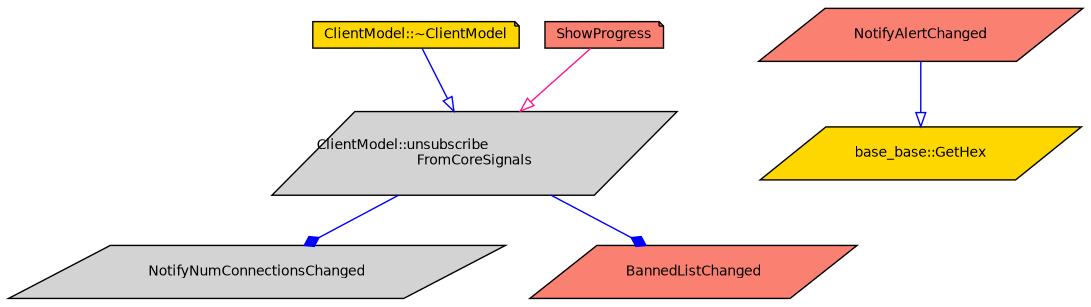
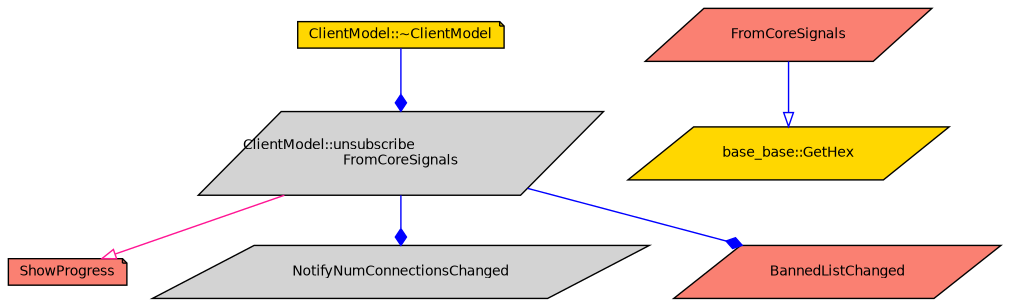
node "NotifyAlertChanged": label "NotifyAlertChanged" -> "FromCoreSignals"
edge "ClientModel::~ClientModel" -> "ClientModel::unsubscribe FromCoreSignals": arrowhead onormal -> diamond
edge "ShowProgress" -> "ClientModel::unsubscribe FromCoreSignals": reversed
